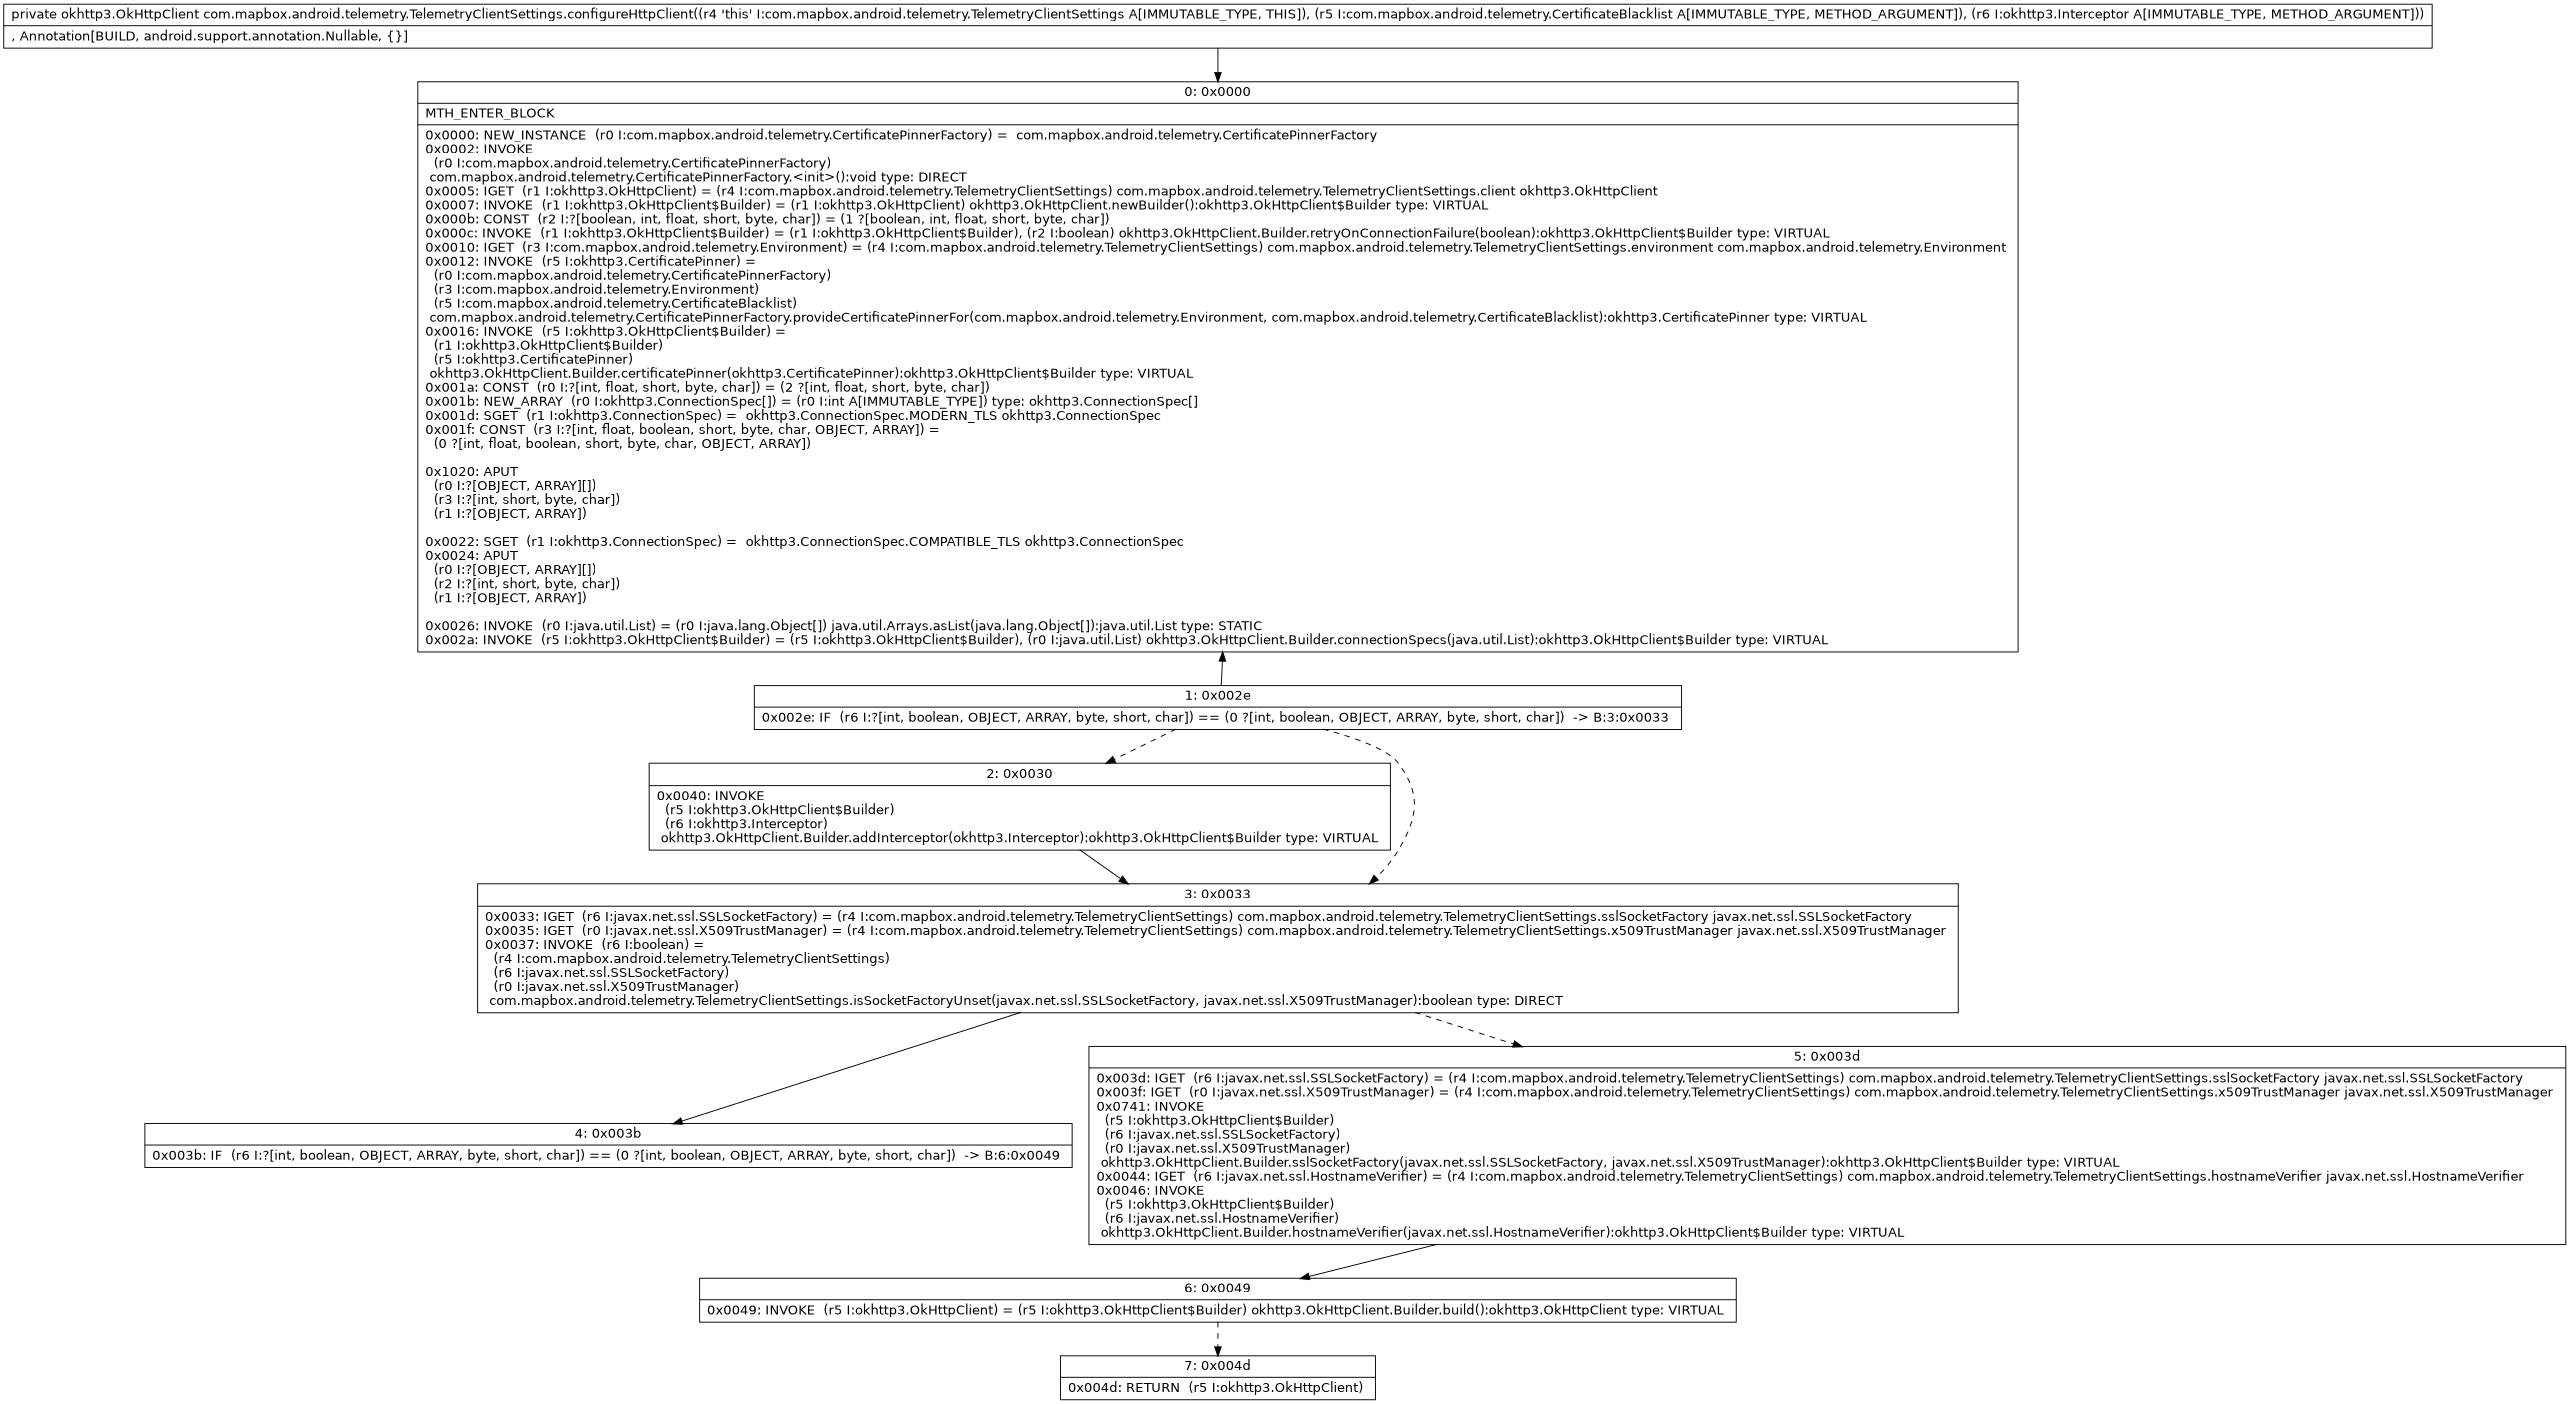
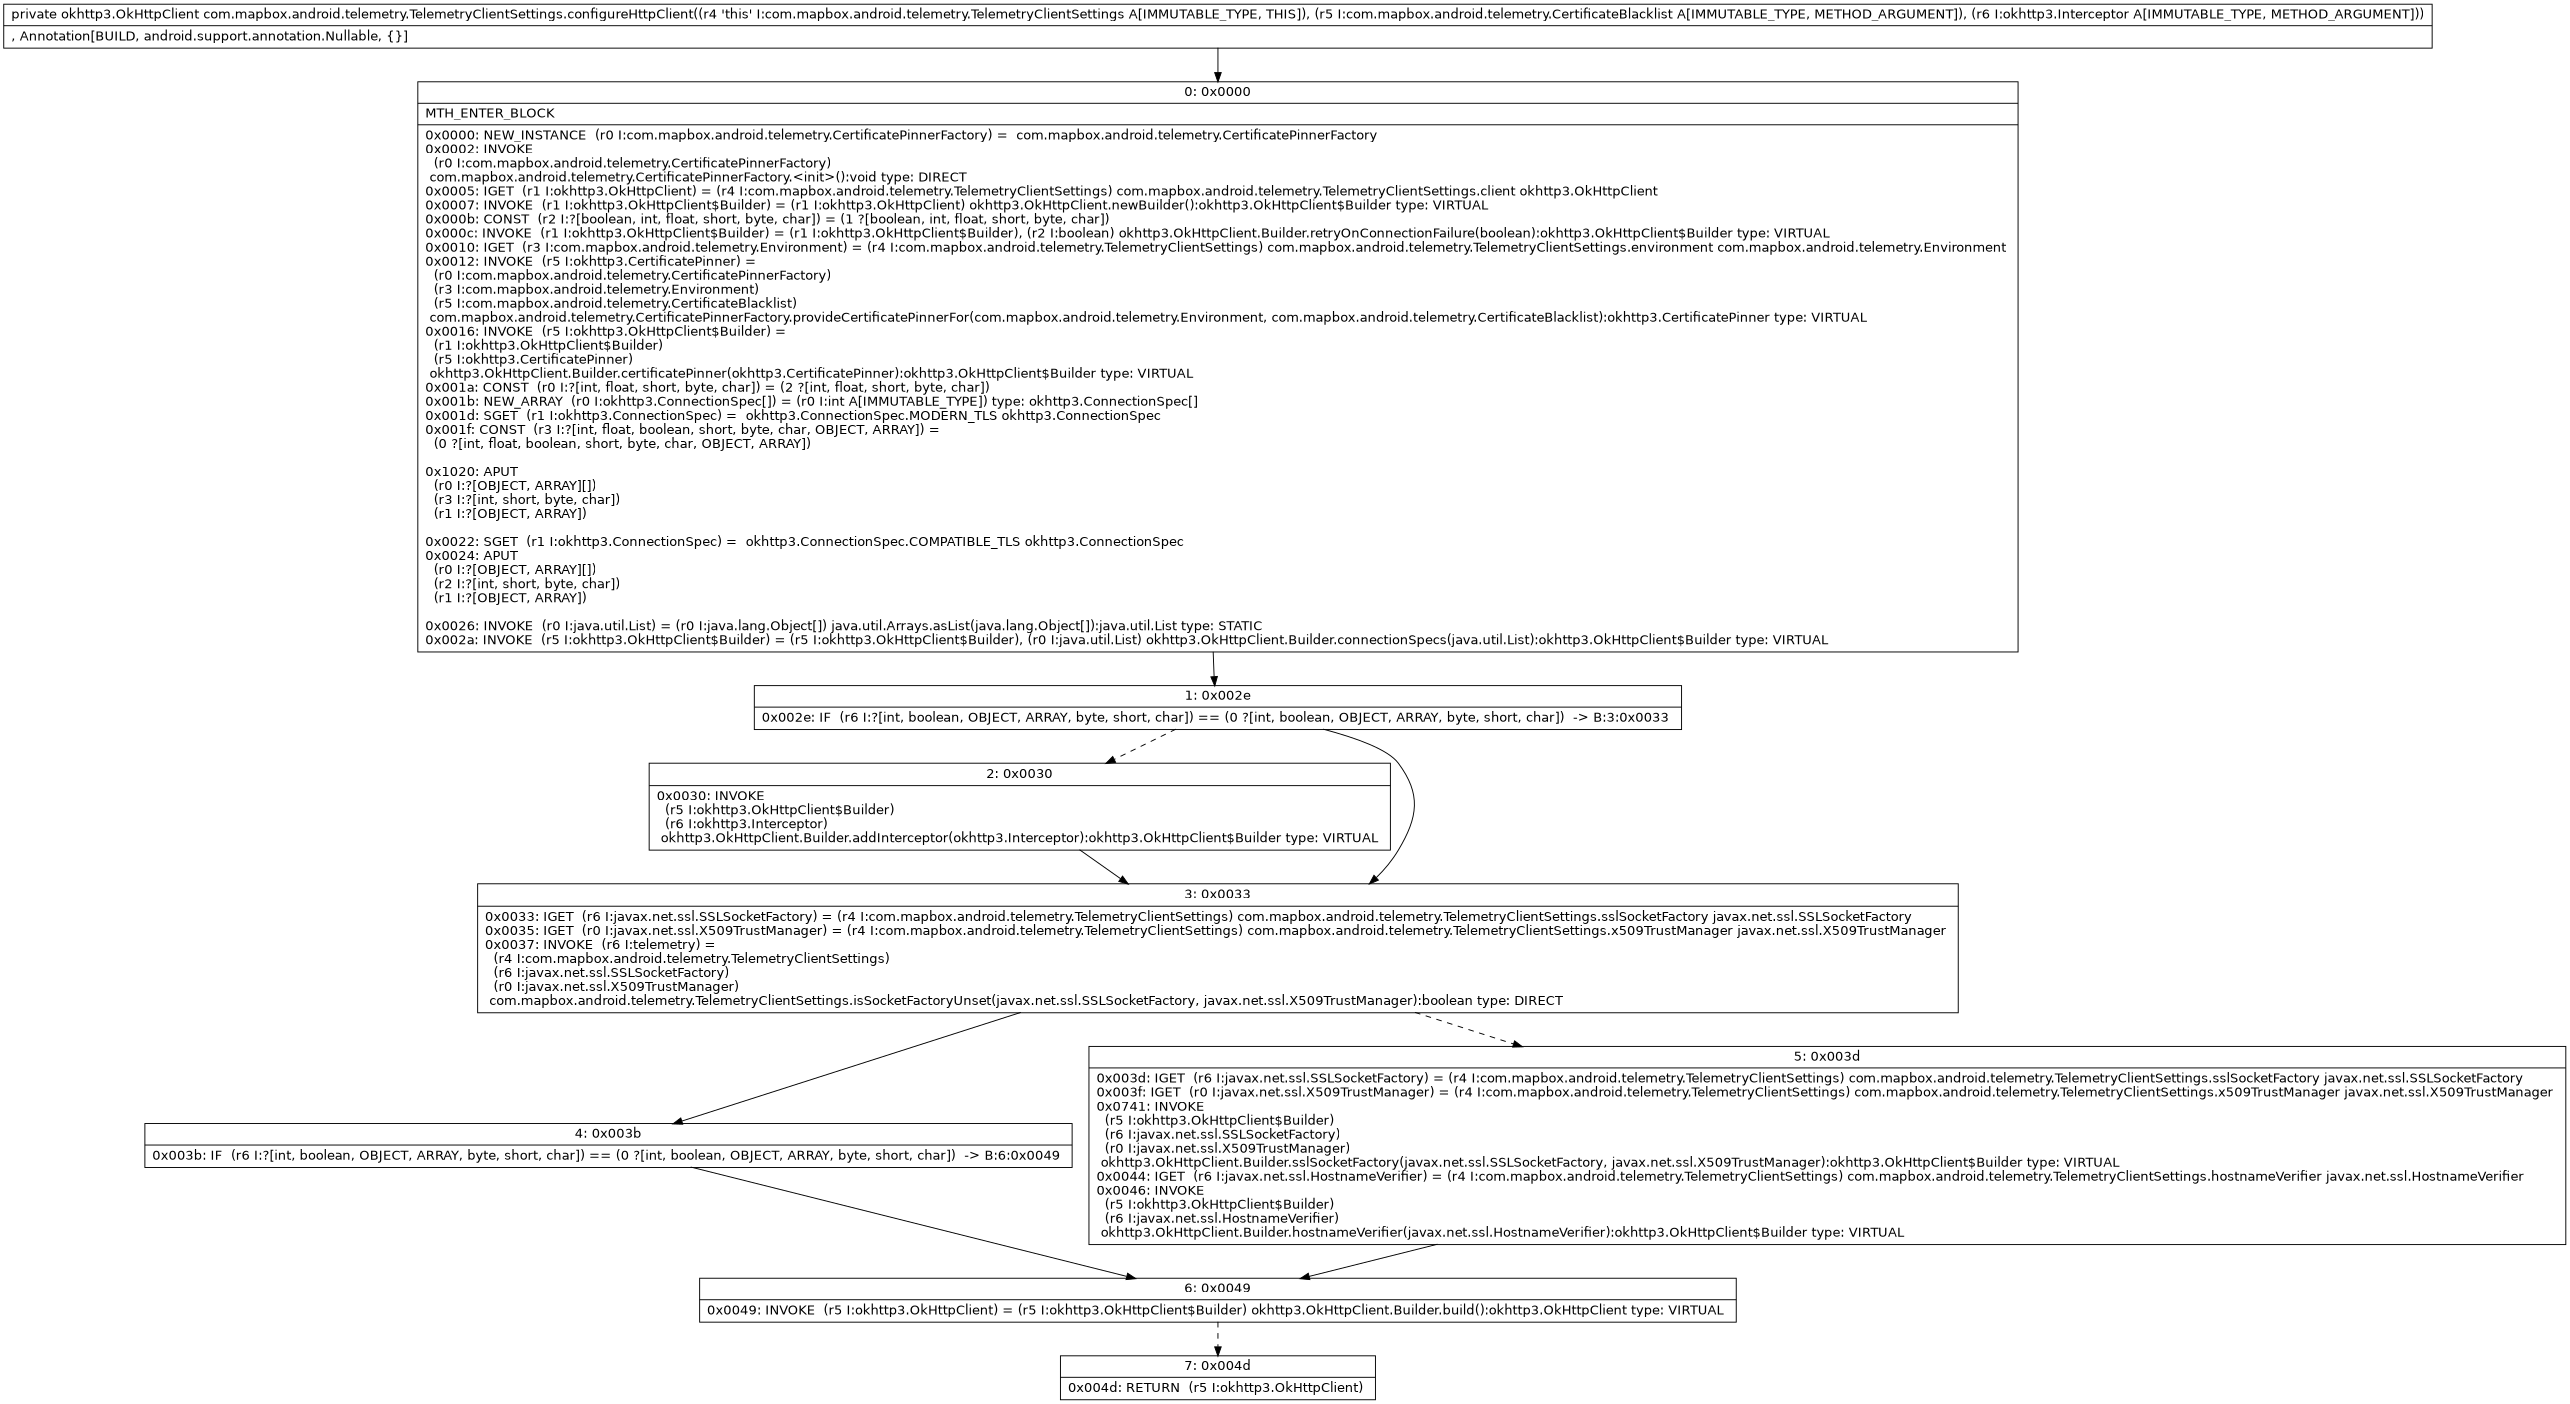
edge "1: 0x002e" -> "0: 0x0000": reversed
edge "1: 0x002e" -> "3: 0x0033": style dashed -> solid
node "2: 0x0030": text "0x0040: INVOKE" -> "0x0030: INVOKE"
node "3: 0x0033": text "0x0037: INVOKE  (r6 I:boolean) =" -> "0x0037: INVOKE  (r6 I:telemetry) ="
edge "4: 0x003b" -> "6: 0x0049": added
